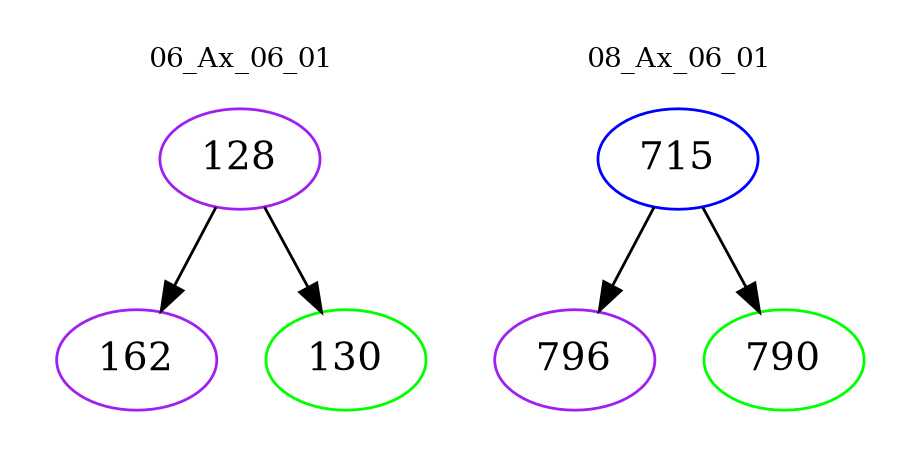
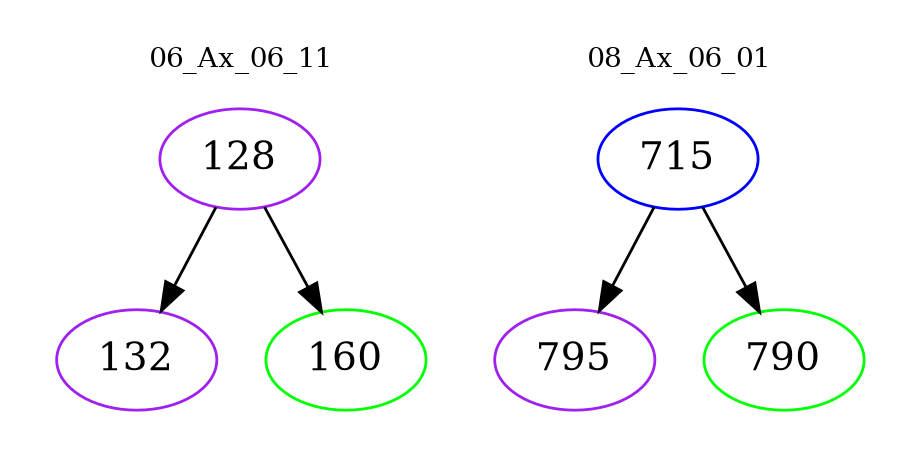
cluster "06_Ax_06_01": label "06_Ax_06_01" -> "06_Ax_06_11"
node "162": label "162" -> "132"
node "130": label "130" -> "160"
node "796": label "796" -> "795"
